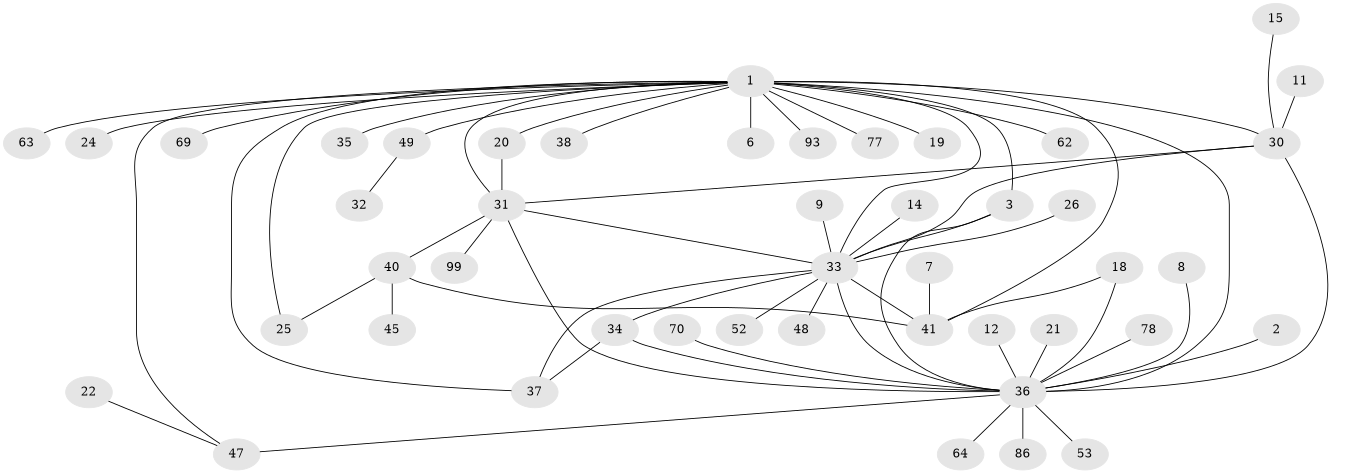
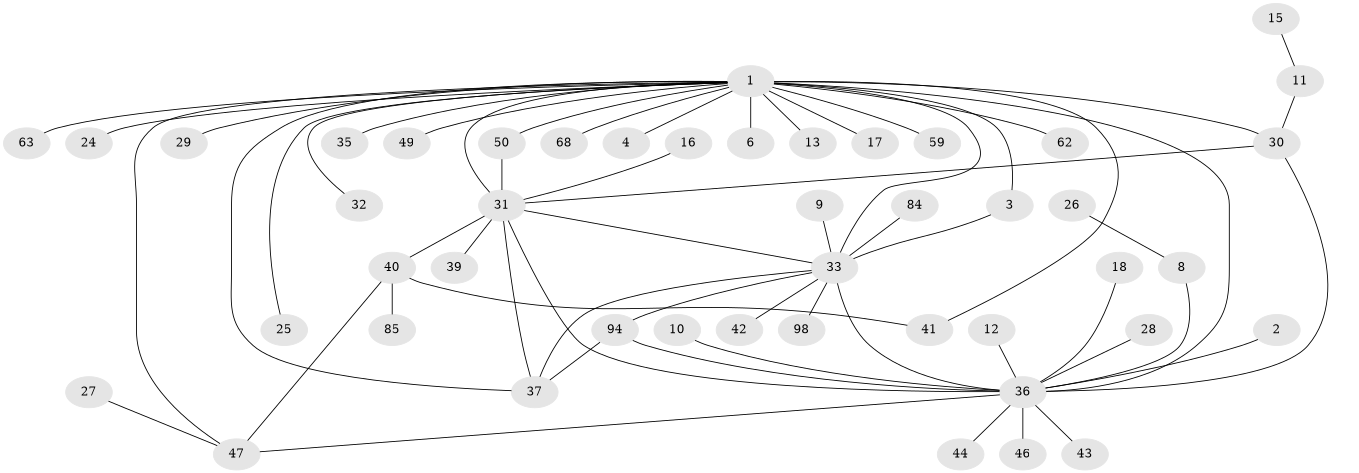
edge "15" -- "30": now "15" -- "11"
node "69": label "69" -> "29"
node "20": label "20" -> "50"
node "38": label "38" -> "68"
node "4": added
node "16": added
node "93": label "93" -> "13"
node "77": label "77" -> "17"
node "19": label "19" -> "59"
edge "30" -- "33": removed
edge "49" -- "32": now "1" -- "32"
node "14": label "14" -> "84"
edge "26" -- "33": now "26" -- "8"
node "99": label "99" -> "39"
node "7": removed
edge "31" -- "37": added
edge "18" -- "41": removed
edge "40" -- "25": now "40" -- "47"
edge "33" -- "41": removed
edge "3" -- "36": removed
node "45": label "45" -> "85"
node "34": label "34" -> "94"
node "70": label "70" -> "10"
node "52": label "52" -> "42"
node "48": label "48" -> "98"
node "21": removed
node "78": label "78" -> "28"
node "22": label "22" -> "27"
node "64": label "64" -> "44"
node "86": label "86" -> "46"
node "53": label "53" -> "43"
